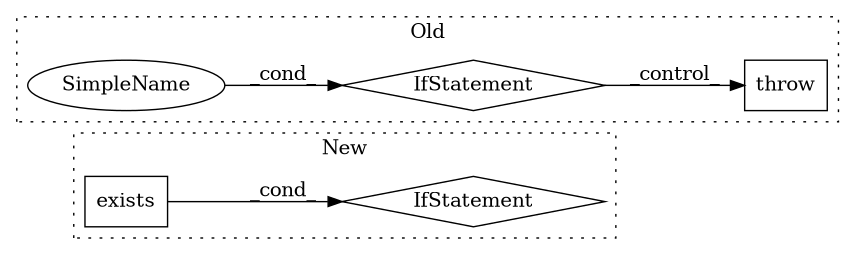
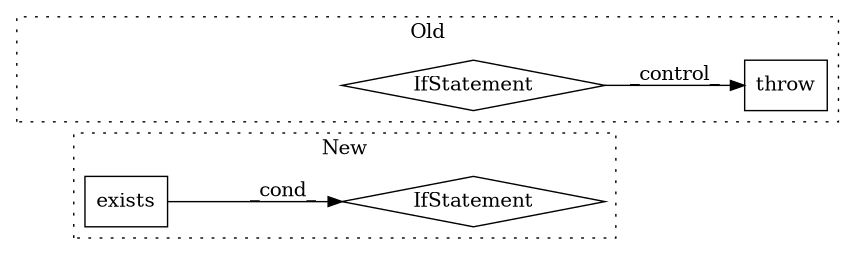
node "SimpleName": removed
